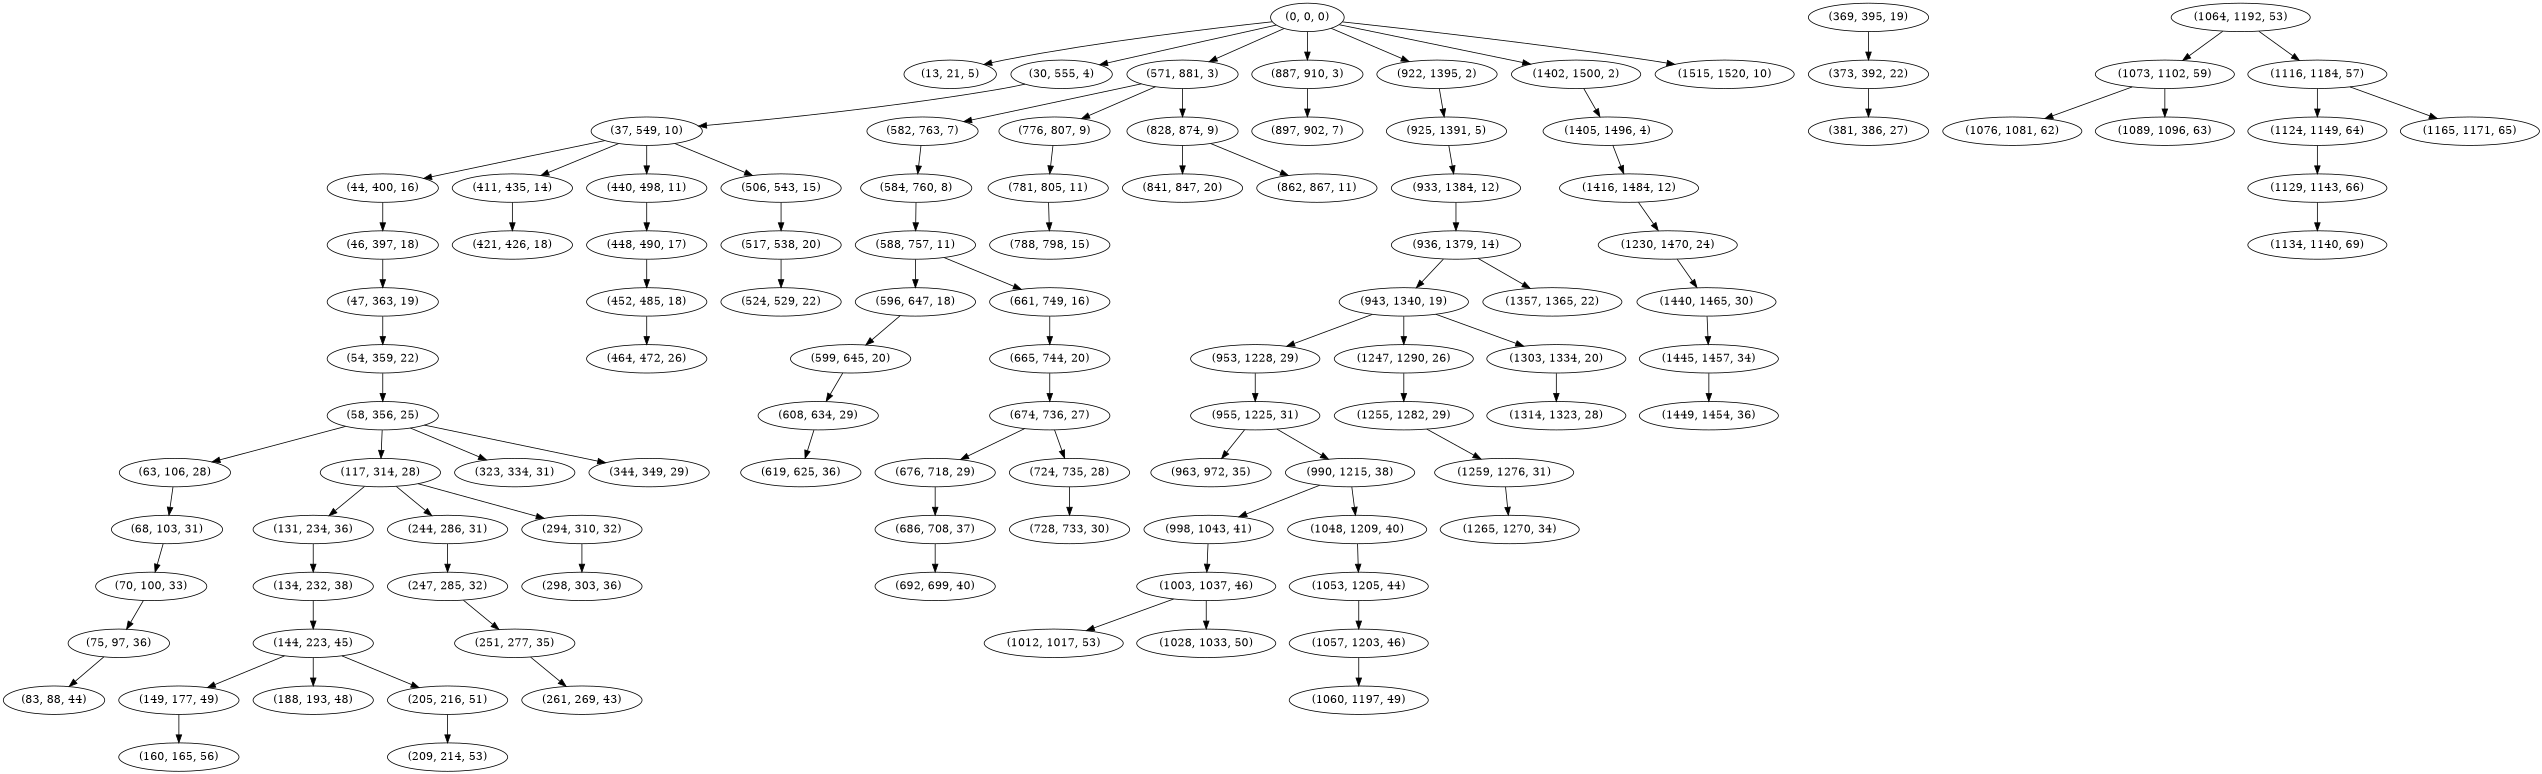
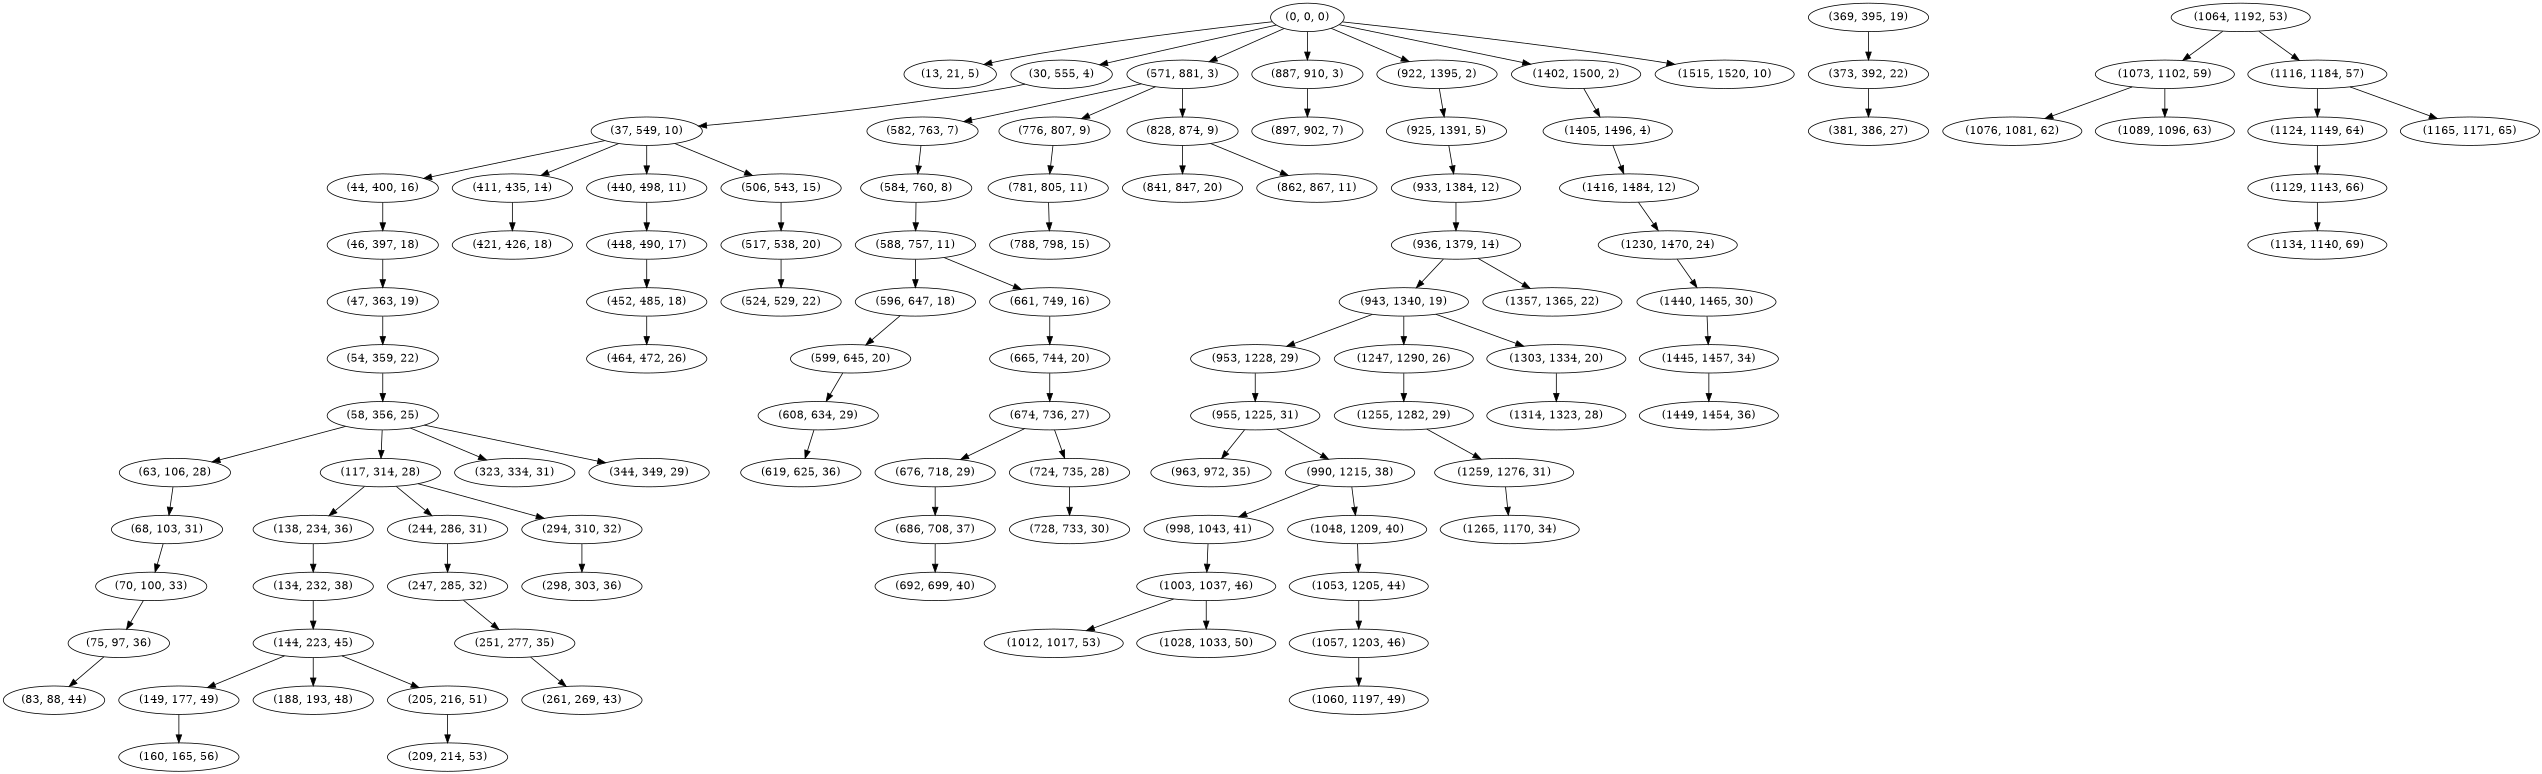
node "(131, 234, 36)": label "(131, 234, 36)" -> "(138, 234, 36)"
node "(1265, 1270, 34)": label "(1265, 1270, 34)" -> "(1265, 1170, 34)"
